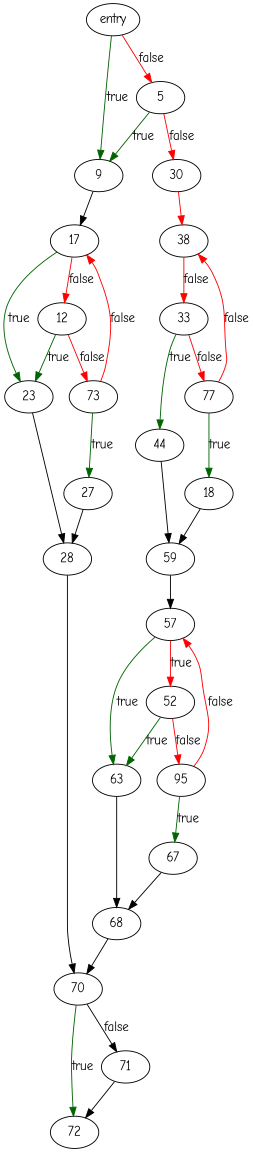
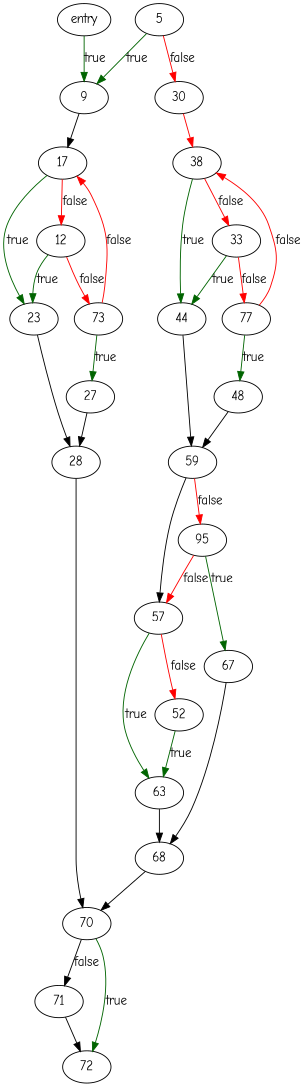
edge "entry" -> "5": removed, label "false"
edge "38" -> "44": added, label "true"
node "18": label "18" -> "48"
edge "57" -> "52": label "true" -> "false"
edge "52" -> "95": now "59" -> "95"
